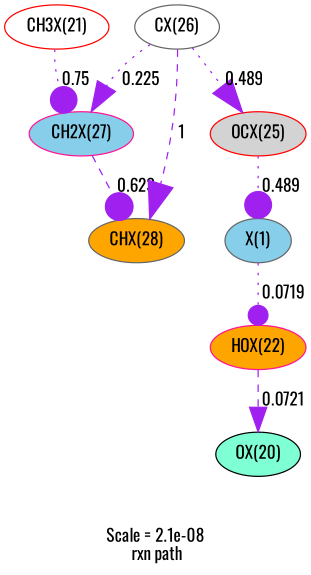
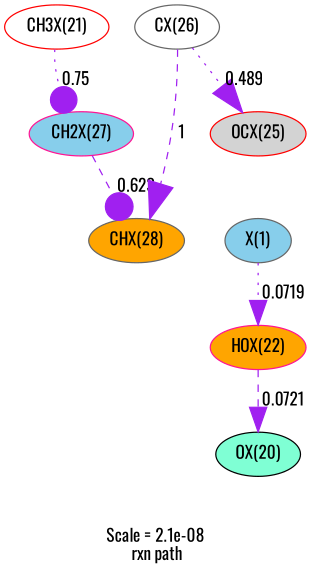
edge "CX(26)" -> "CH2X(27)": removed, label "0.225"
edge "OCX(25)" -> "X(1)": removed, label "0.489"
edge "X(1)" -> "HOX(22)": arrowhead dot -> normal
